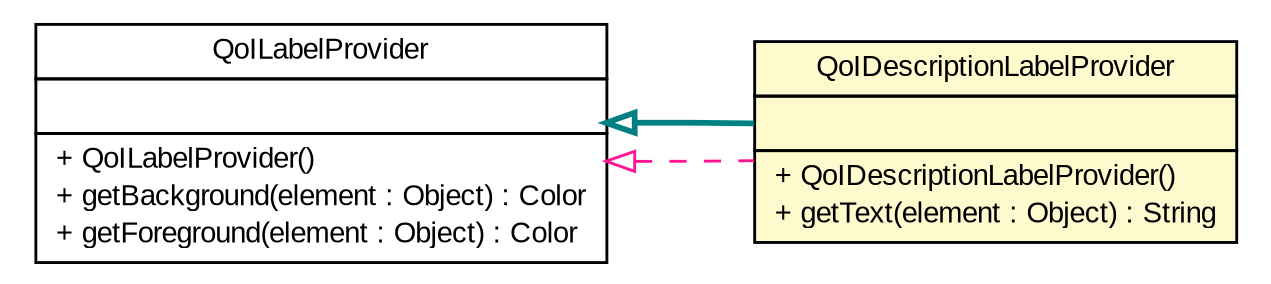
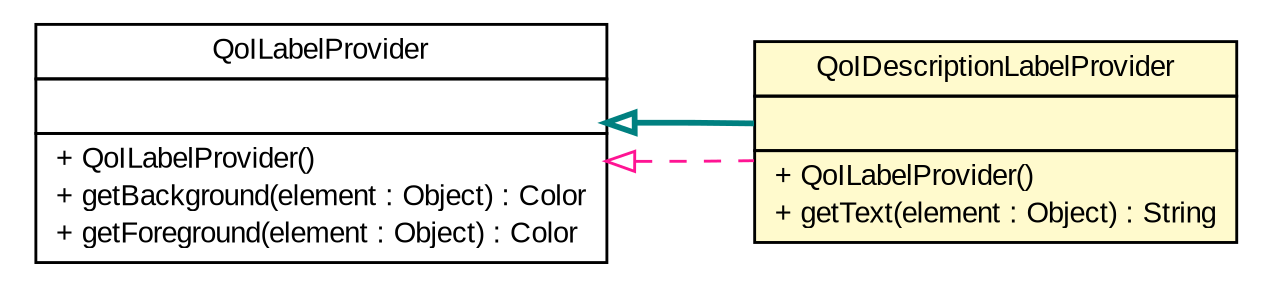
node "QoIDescriptionLabelProvider": text "+ QoIDescriptionLabelProvider()" -> "+ QoILabelProvider()"
